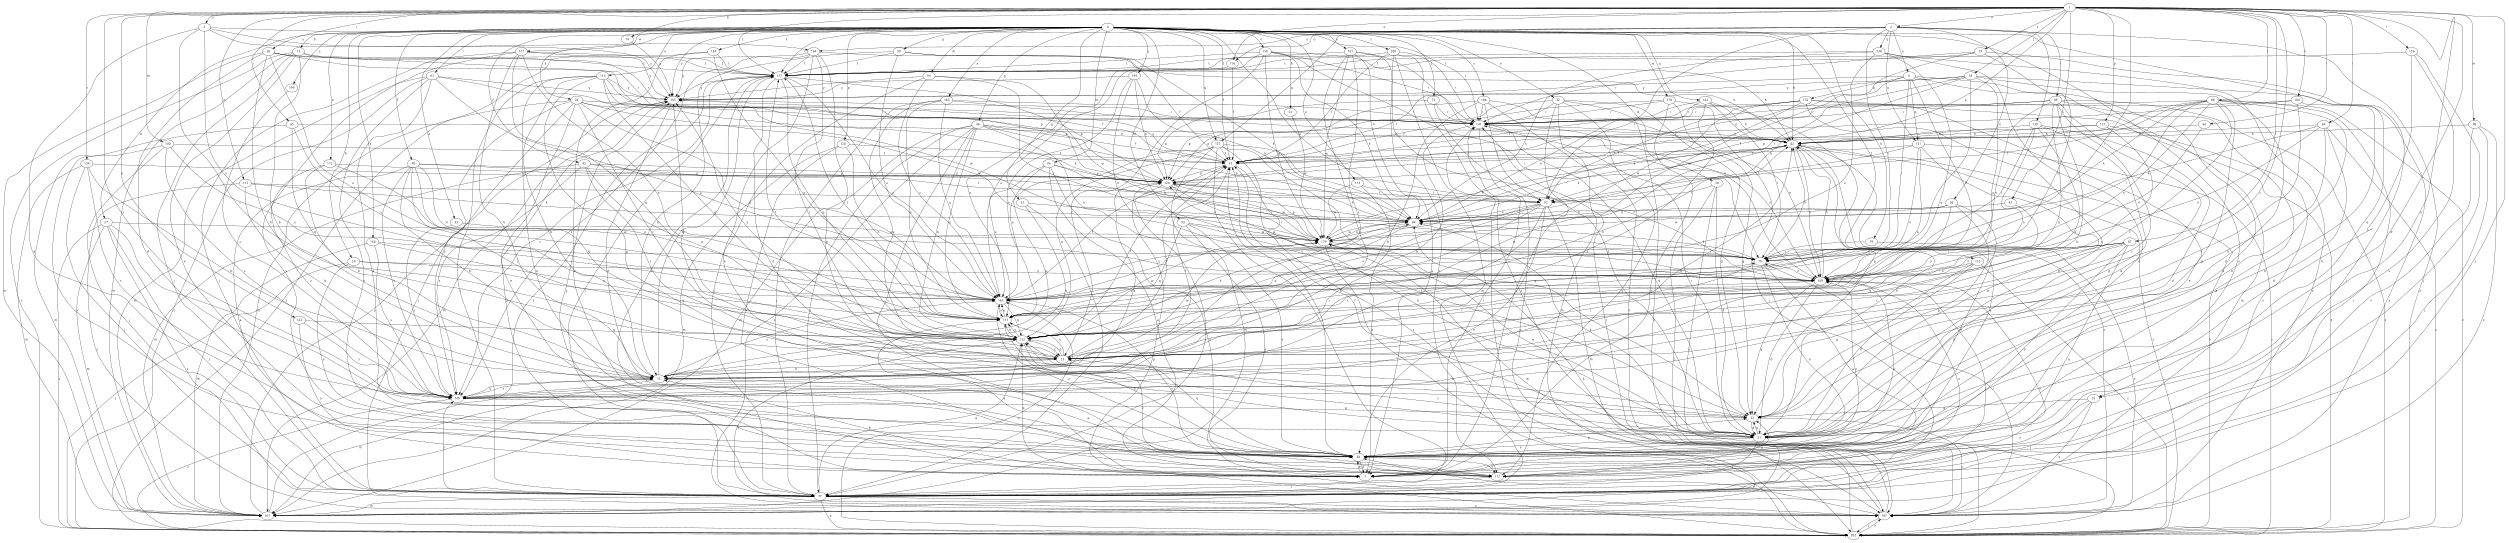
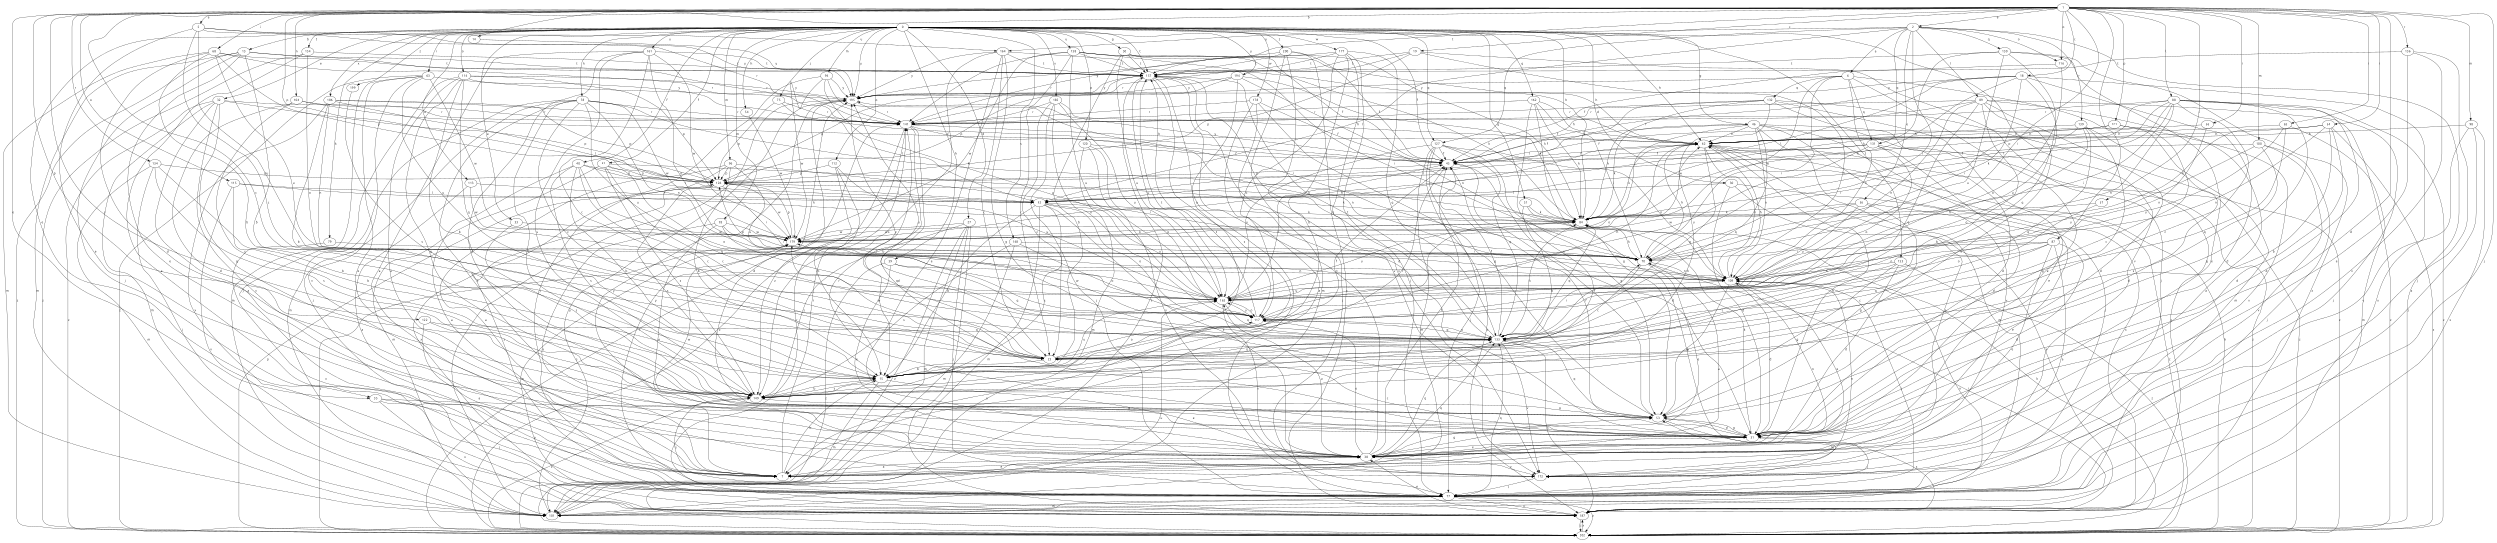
edge "40" -> "109": now "78" -> "109"
